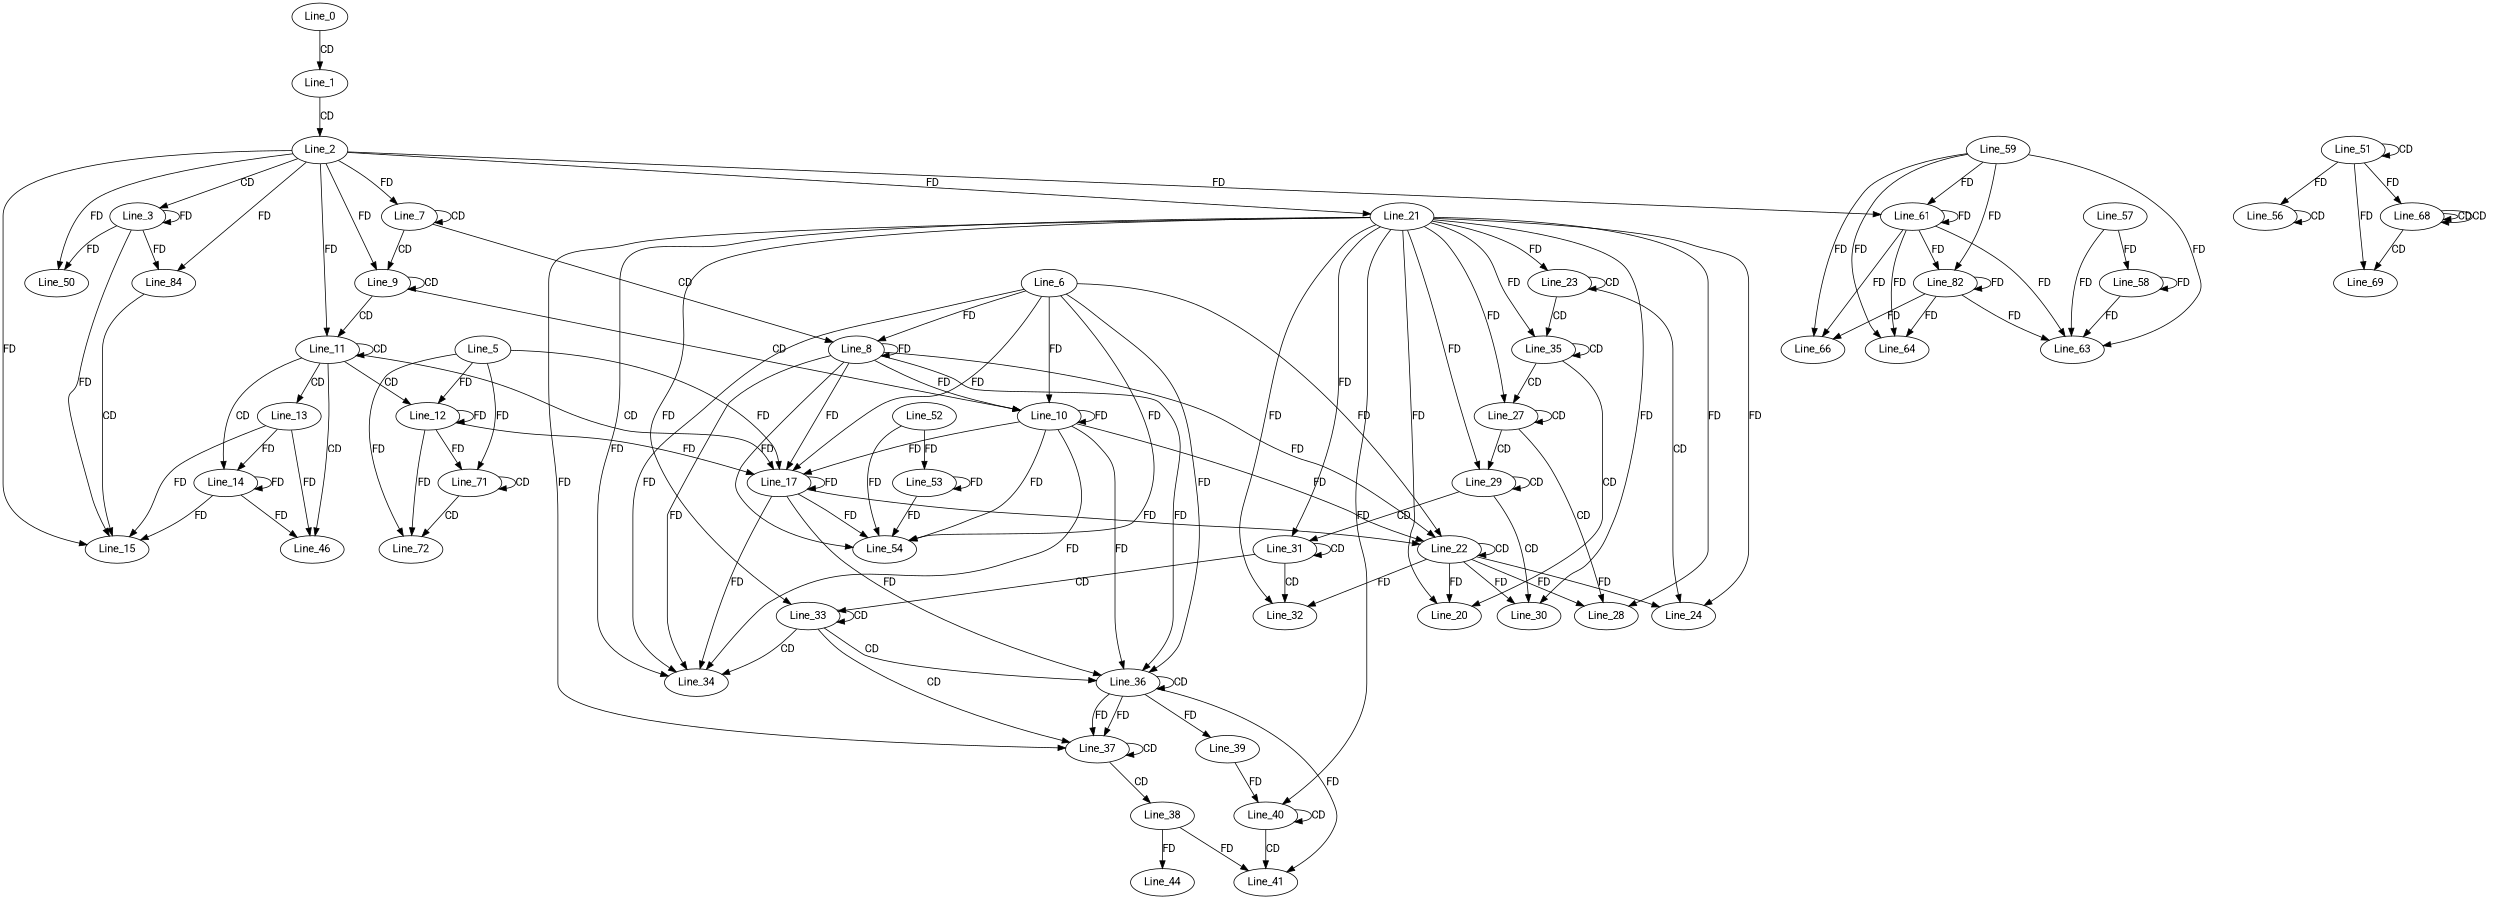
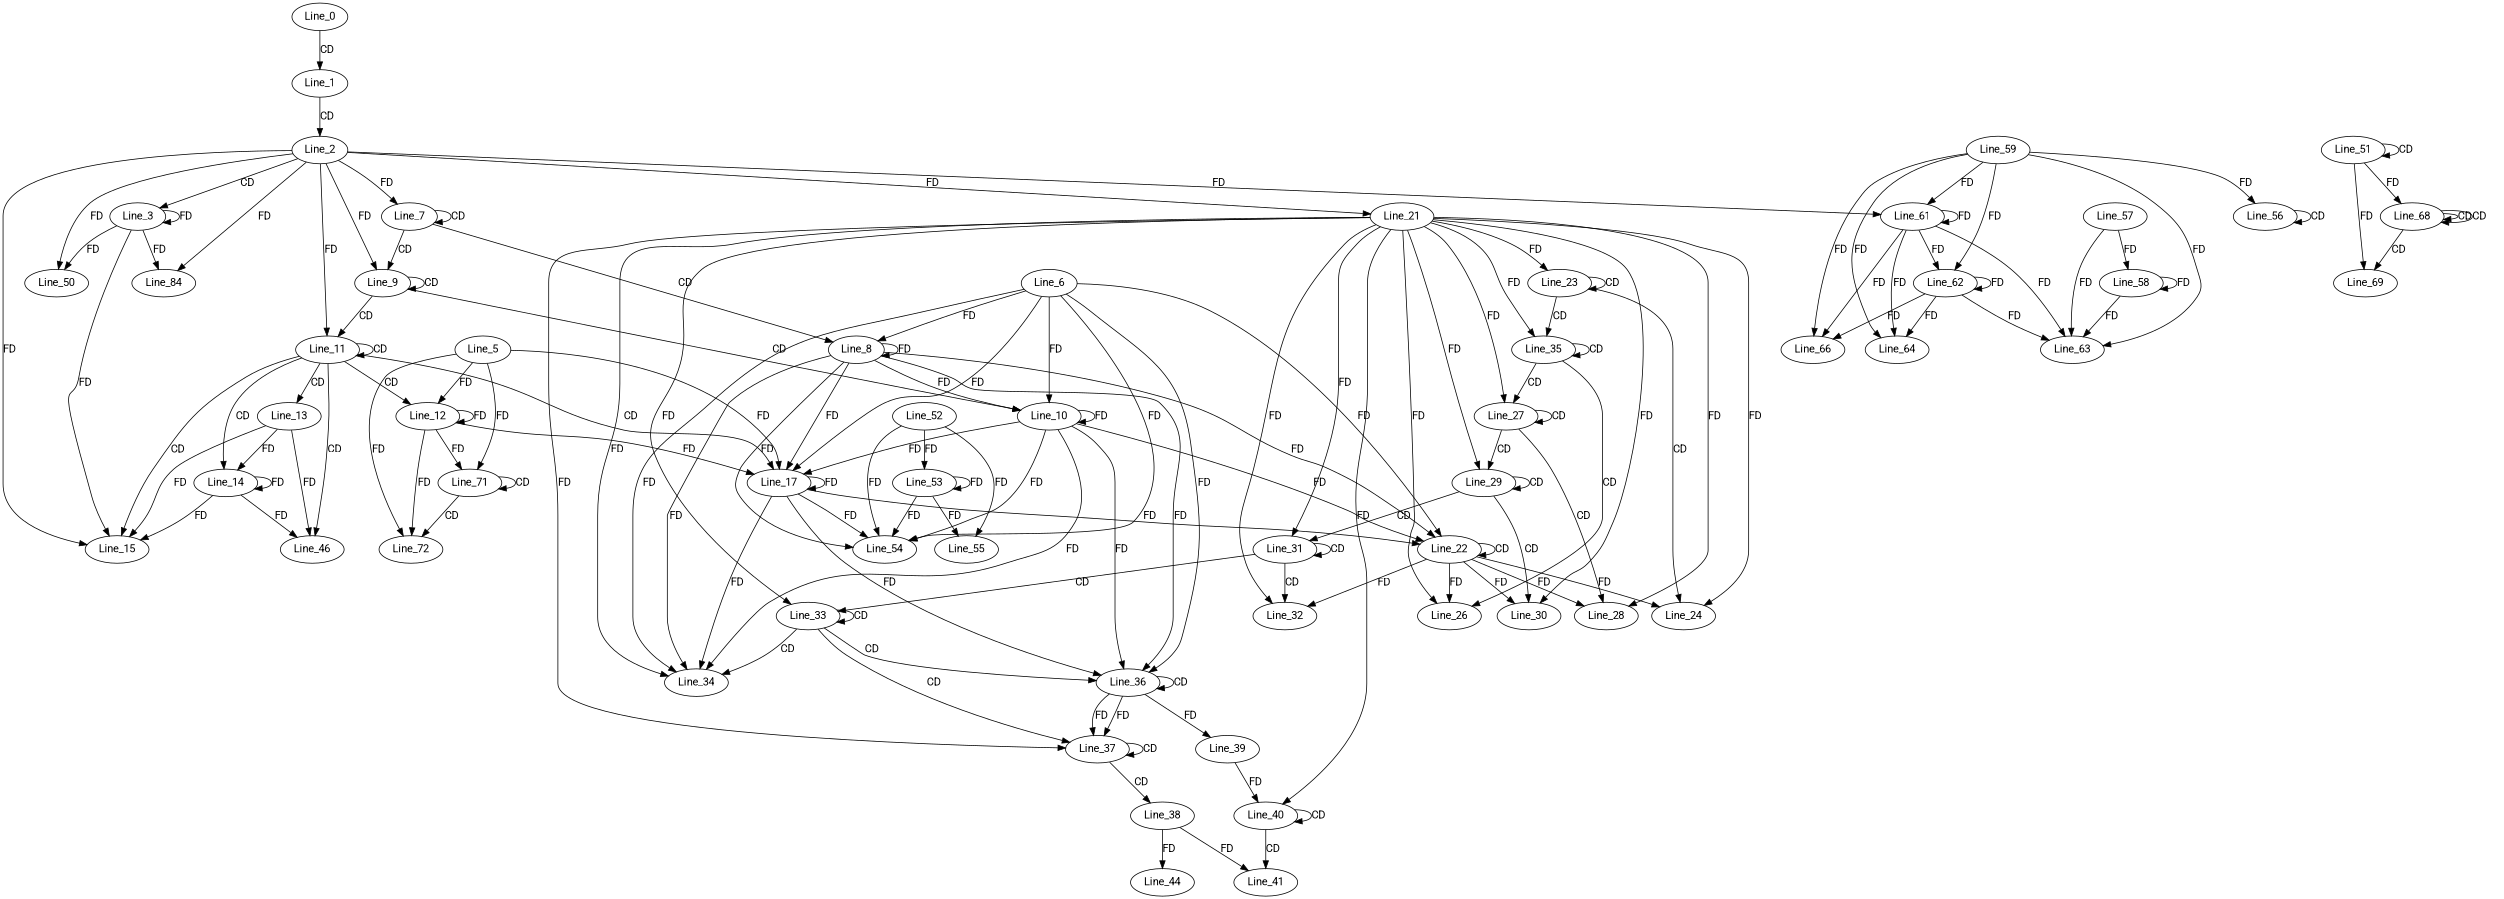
edge "Line_51" -> "Line_56": now "Line_59" -> "Line_56"
node "Line_82": label "Line_82" -> "Line_62"
edge "Line_84" -> "Line_15": now "Line_11" -> "Line_15"
node "Line_55": added
node "Line_20": label "Line_20" -> "Line_26"
edge "Line_36" -> "Line_41": removed, label "FD"
